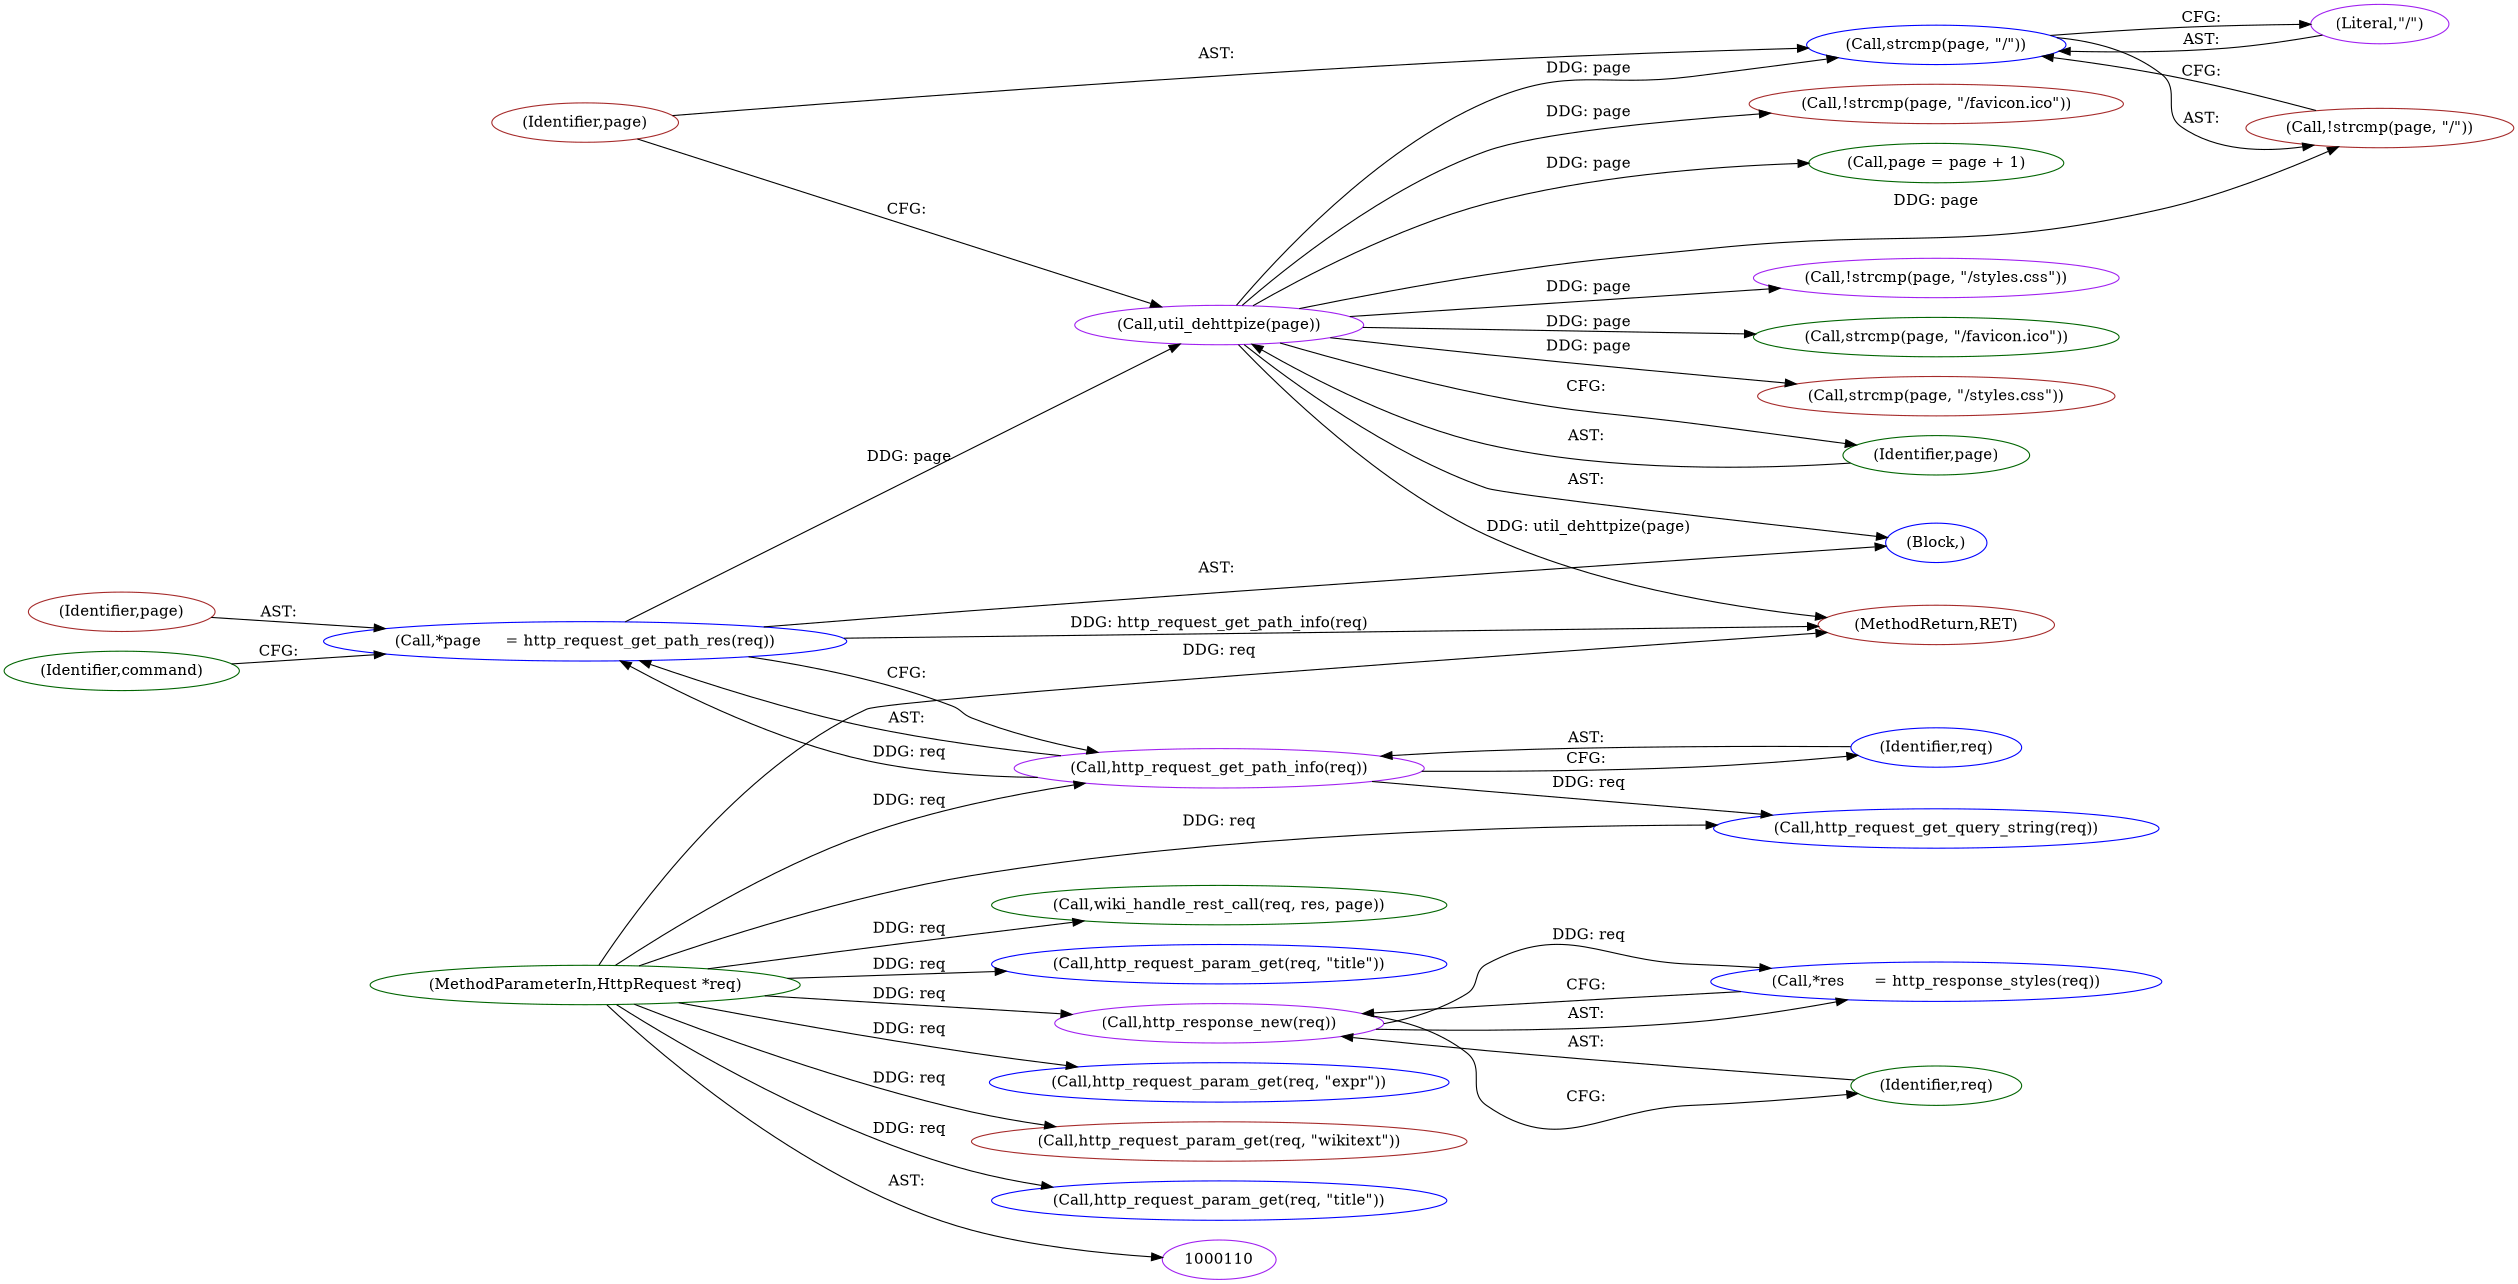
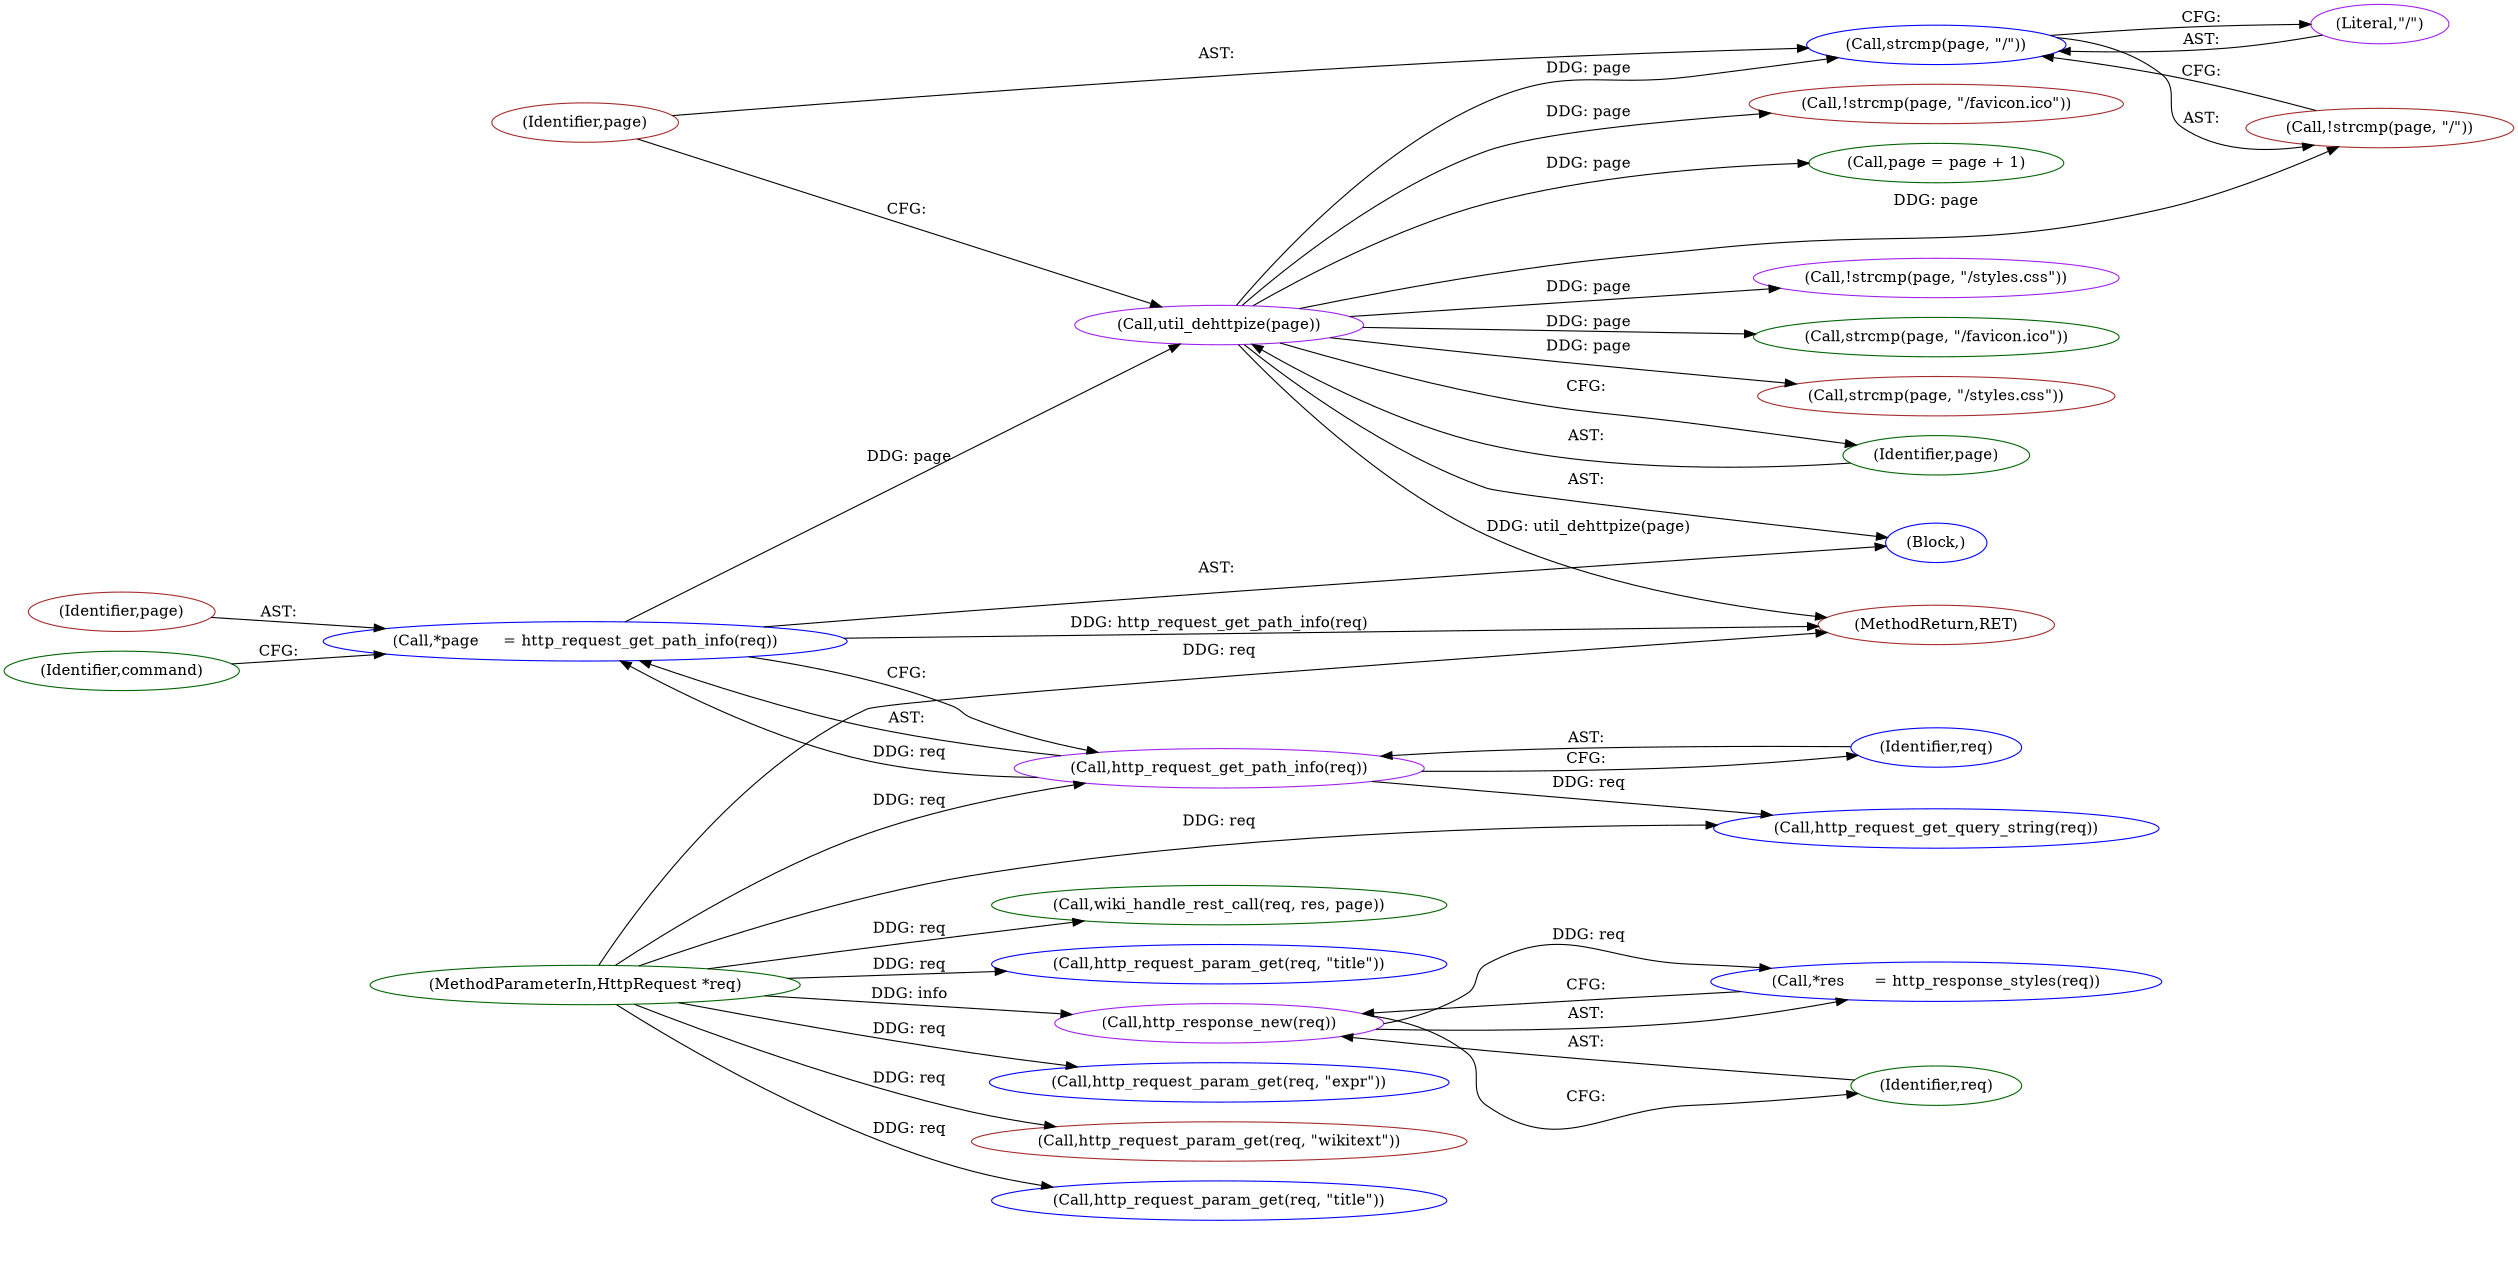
node "(Call,*page     = http_request_get_path_res(req))": label "(Call,*page     = http_request_get_path_res(req))" -> "(Call,*page     = http_request_get_path_info(req))"
edge "(MethodParameterIn,HttpRequest *req)" -> "(Call,http_response_new(req))": label "DDG: req" -> "DDG: info"
node "1000110": removed
